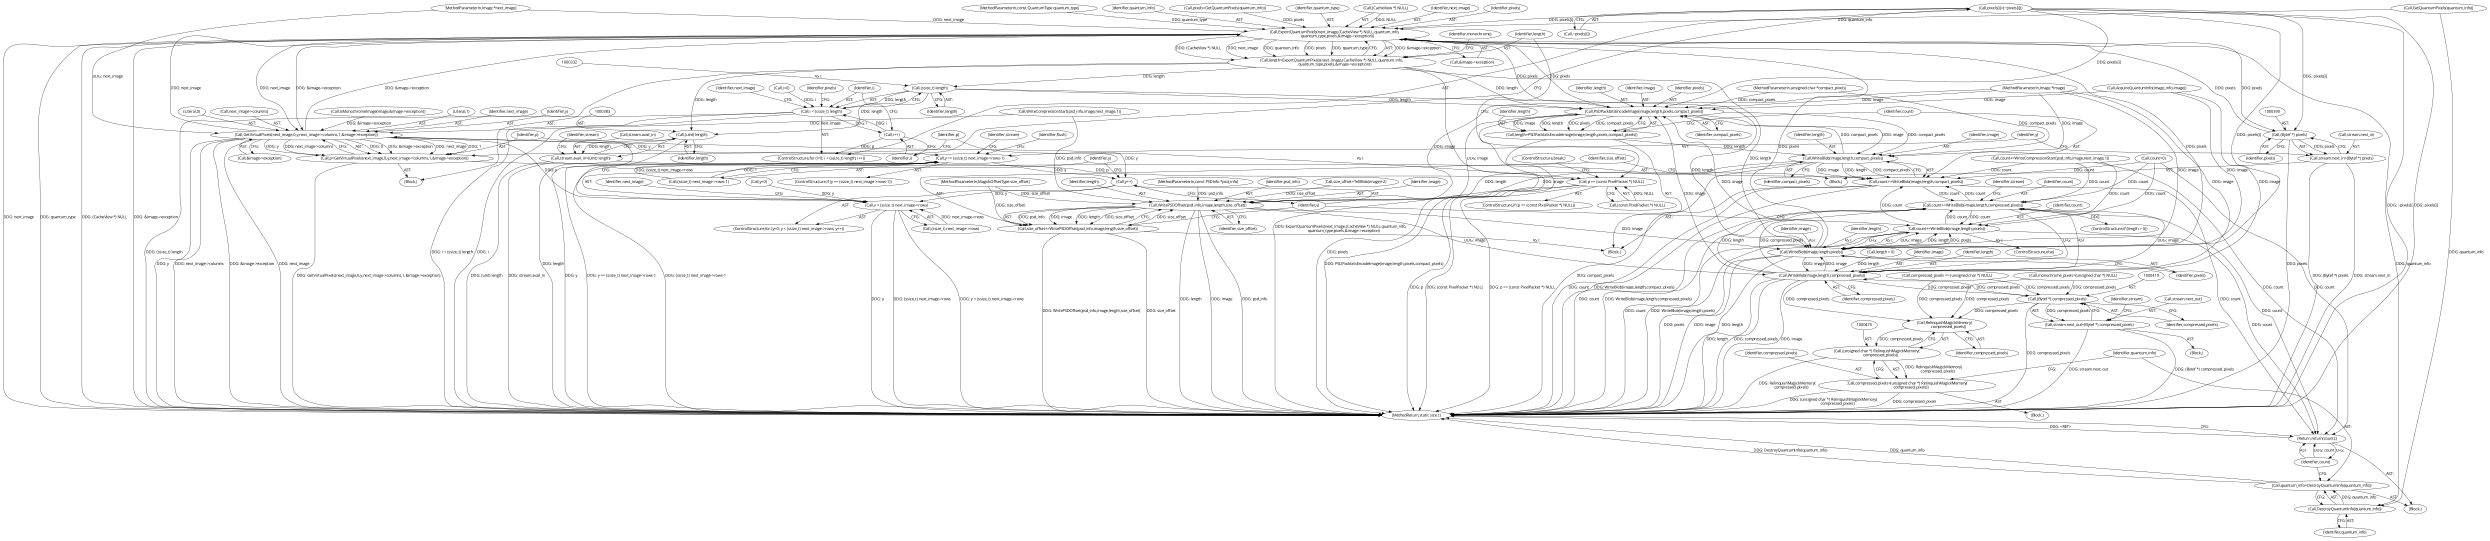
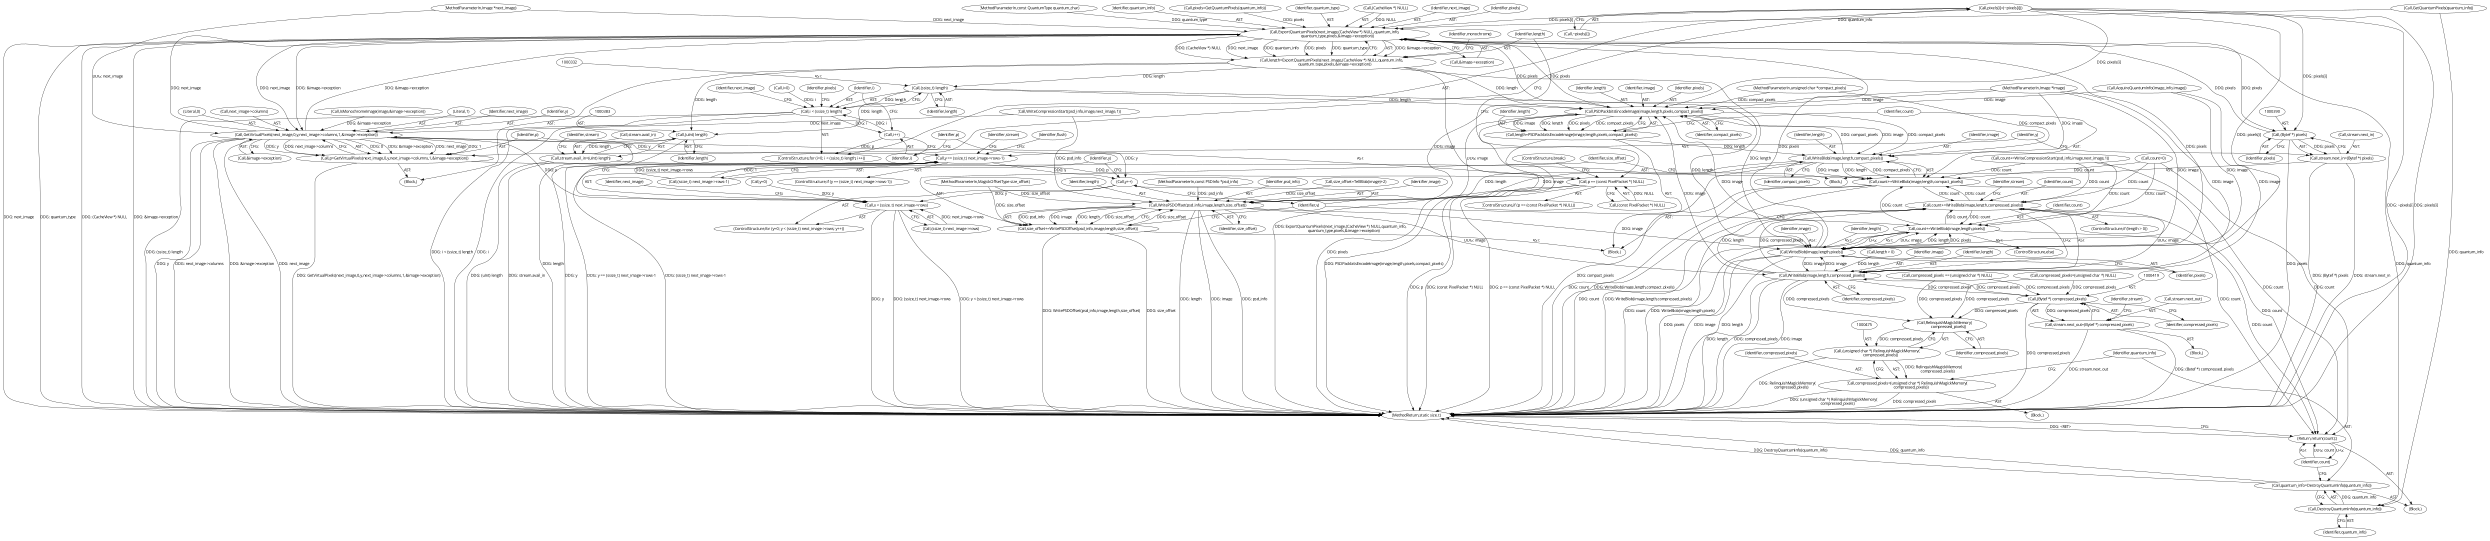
node "(MethodParameterIn,const QuantumType quantum_type)": label "(MethodParameterIn,const QuantumType quantum_type)" -> "(MethodParameterIn,const QuantumType quantum_char)"
edge "(Call,count+=WriteBlob(image,length,compressed_pixels))" -> "(ControlStructure,if (length > 0))": label "DDG: " -> "AST: "
node "(Call,monochrome_pixels=(unsigned char *) NULL)": label "(Call,monochrome_pixels=(unsigned char *) NULL)" -> "(Call,compressed_pixels=(unsigned char *) NULL)"
